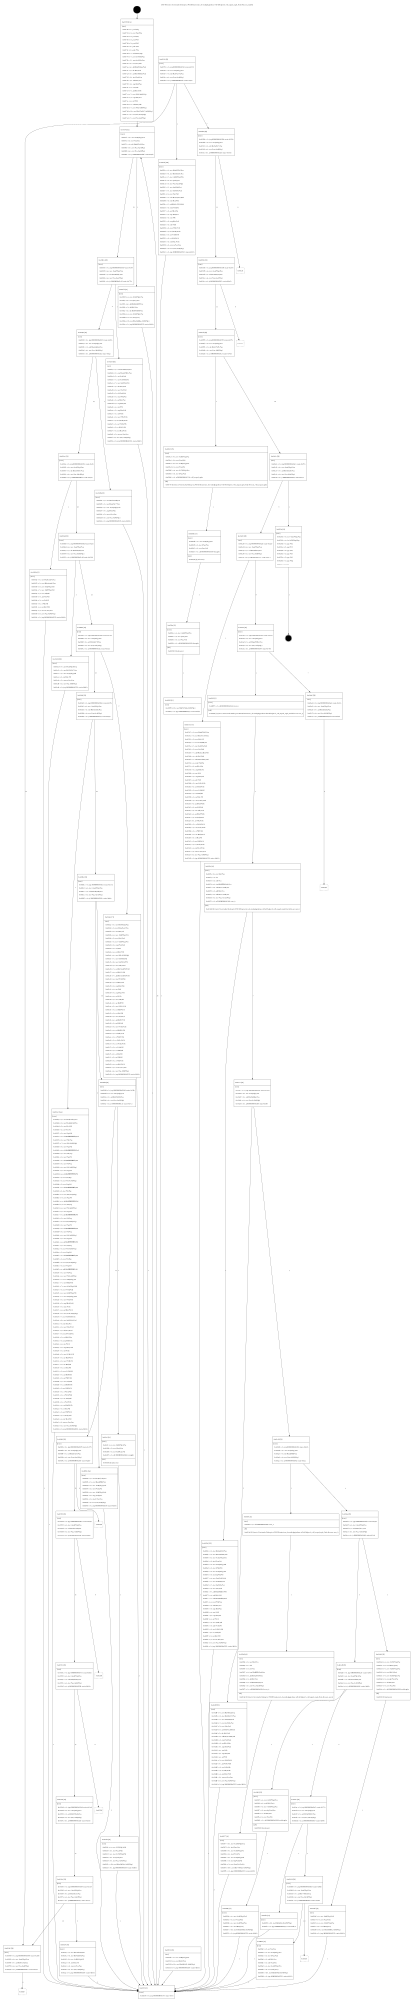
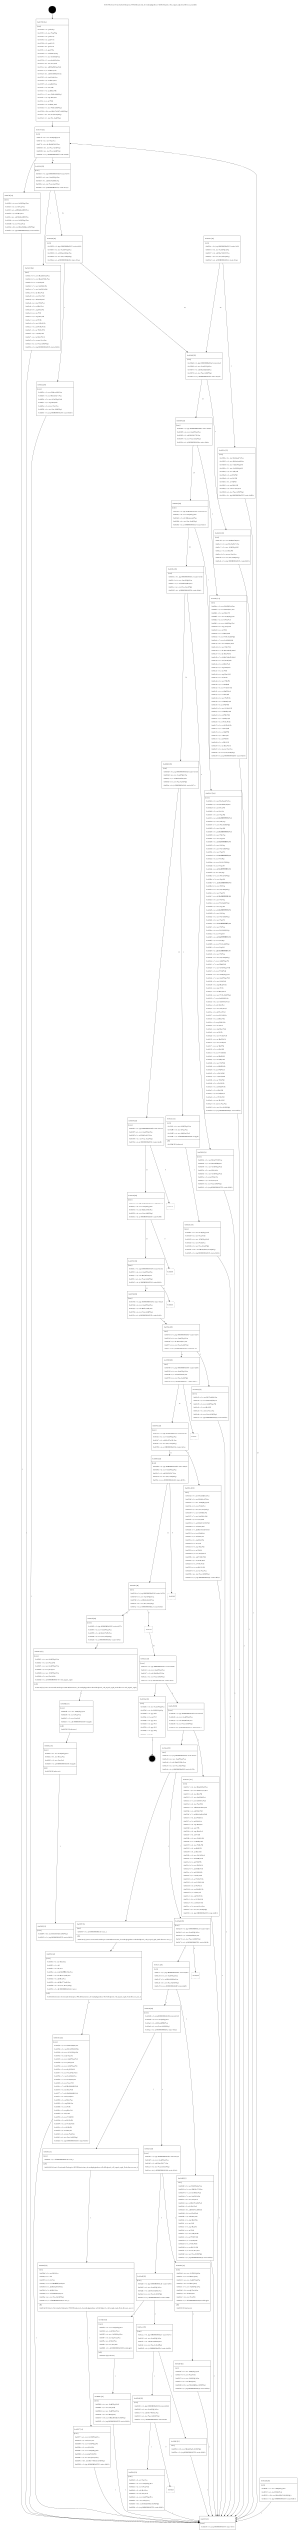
edge "0x401830 [28]" -> "0x40184c [28]": now "0x401830 [28]" -> "0x401868 [28]"
edge "0x4019f0 [28]" -> "0x401a0c [28]": now "0x4022c2" -> "0x401a0c [28]"
edge "0x40199c [28]" -> "0x401980 [28]": reversed
edge "0x401f0e [40]" -> "0x401a7c [28]": now "0x401a60 [28]" -> "0x401a7c [28]"
